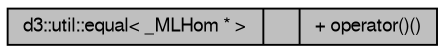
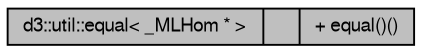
node "d3::util::equal< _MLHom * >": text "+ operator()()" -> "+ equal()()"
